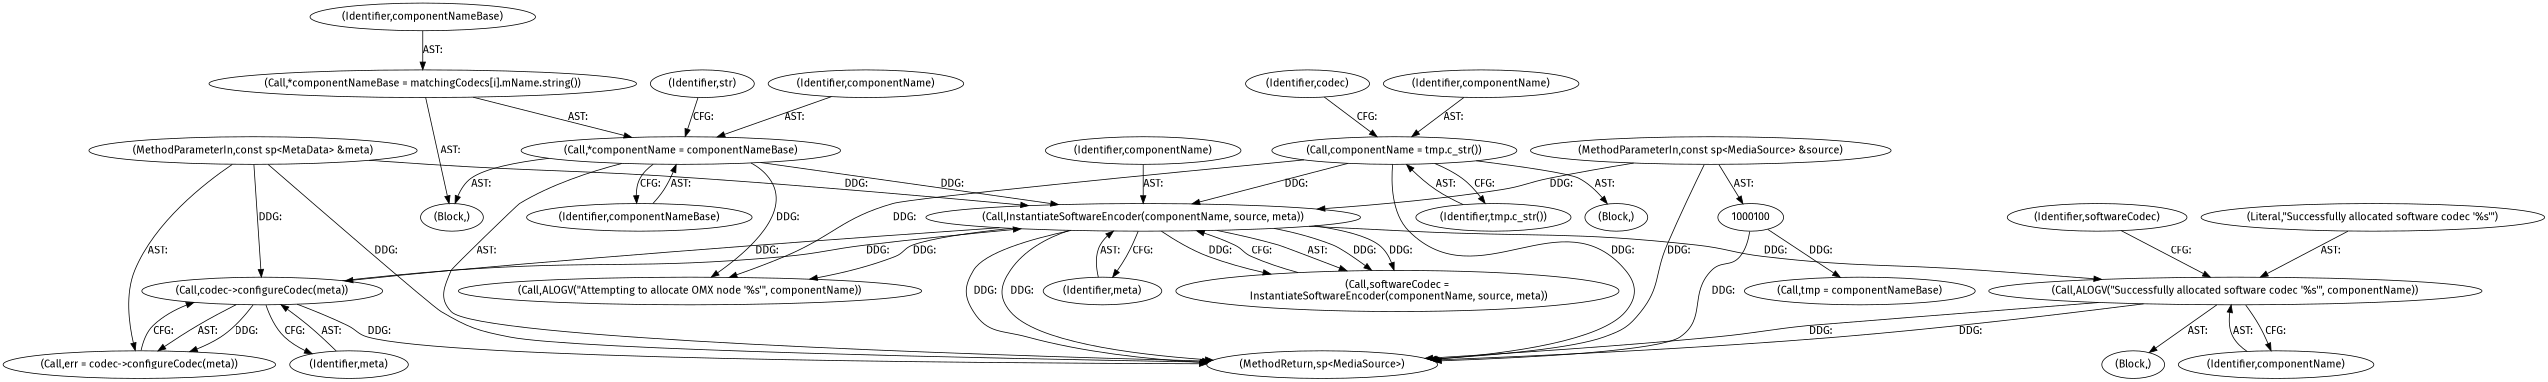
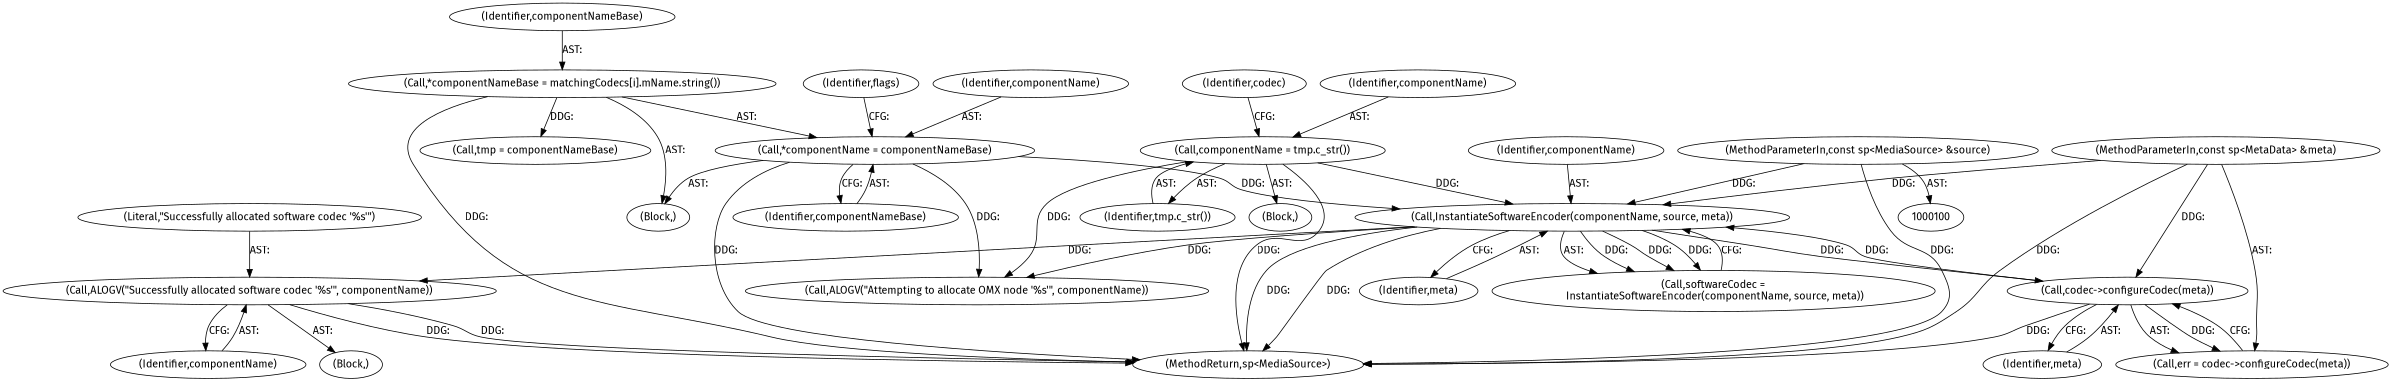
node "(Identifier,str)": label "(Identifier,str)" -> "(Identifier,flags)"
edge "(Call,componentName = tmp.c_str())" -> "(Identifier,tmp.c_str())": label "CFG: " -> "AST: "
node "(Identifier,softwareCodec)": removed
edge "(Call,*componentName = componentNameBase)" -> "(MethodReturn,sp<MediaSource>)": label "AST: " -> "DDG: "
edge "1000100" -> "(Call,tmp = componentNameBase)": now "(Call,*componentNameBase = matchingCodecs[i].mName.string())" -> "(Call,tmp = componentNameBase)"
edge "1000100" -> "(MethodReturn,sp<MediaSource>)": now "(Call,*componentNameBase = matchingCodecs[i].mName.string())" -> "(MethodReturn,sp<MediaSource>)"
